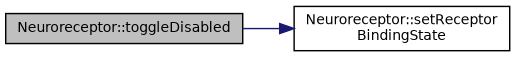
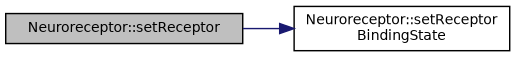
node "Neuroreceptor::toggleDisabled": label "Neuroreceptor::toggleDisabled" -> "Neuroreceptor::setReceptor"
